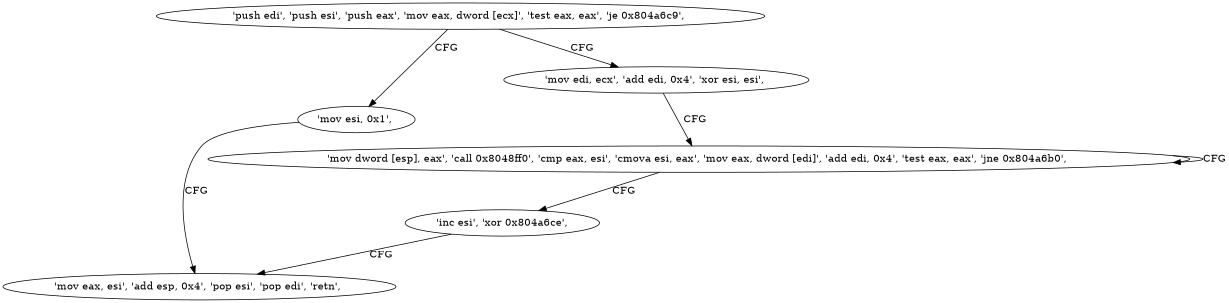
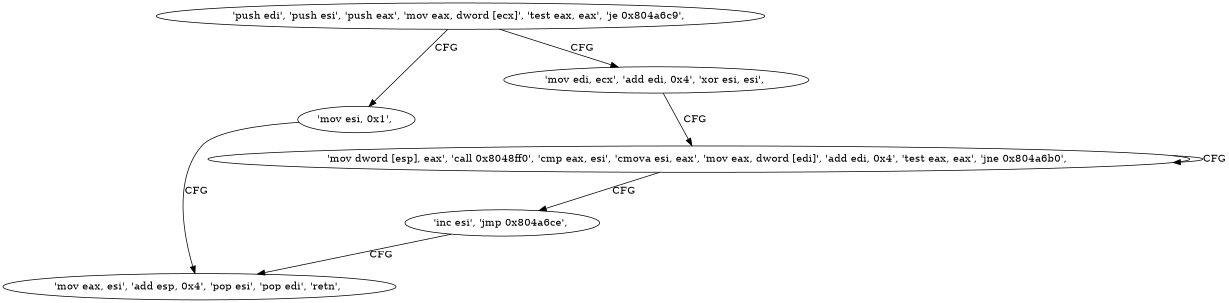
node "'inc esi', 'xor 0x804a6ce',": label "'inc esi', 'xor 0x804a6ce'," -> "'inc esi', 'jmp 0x804a6ce',"
